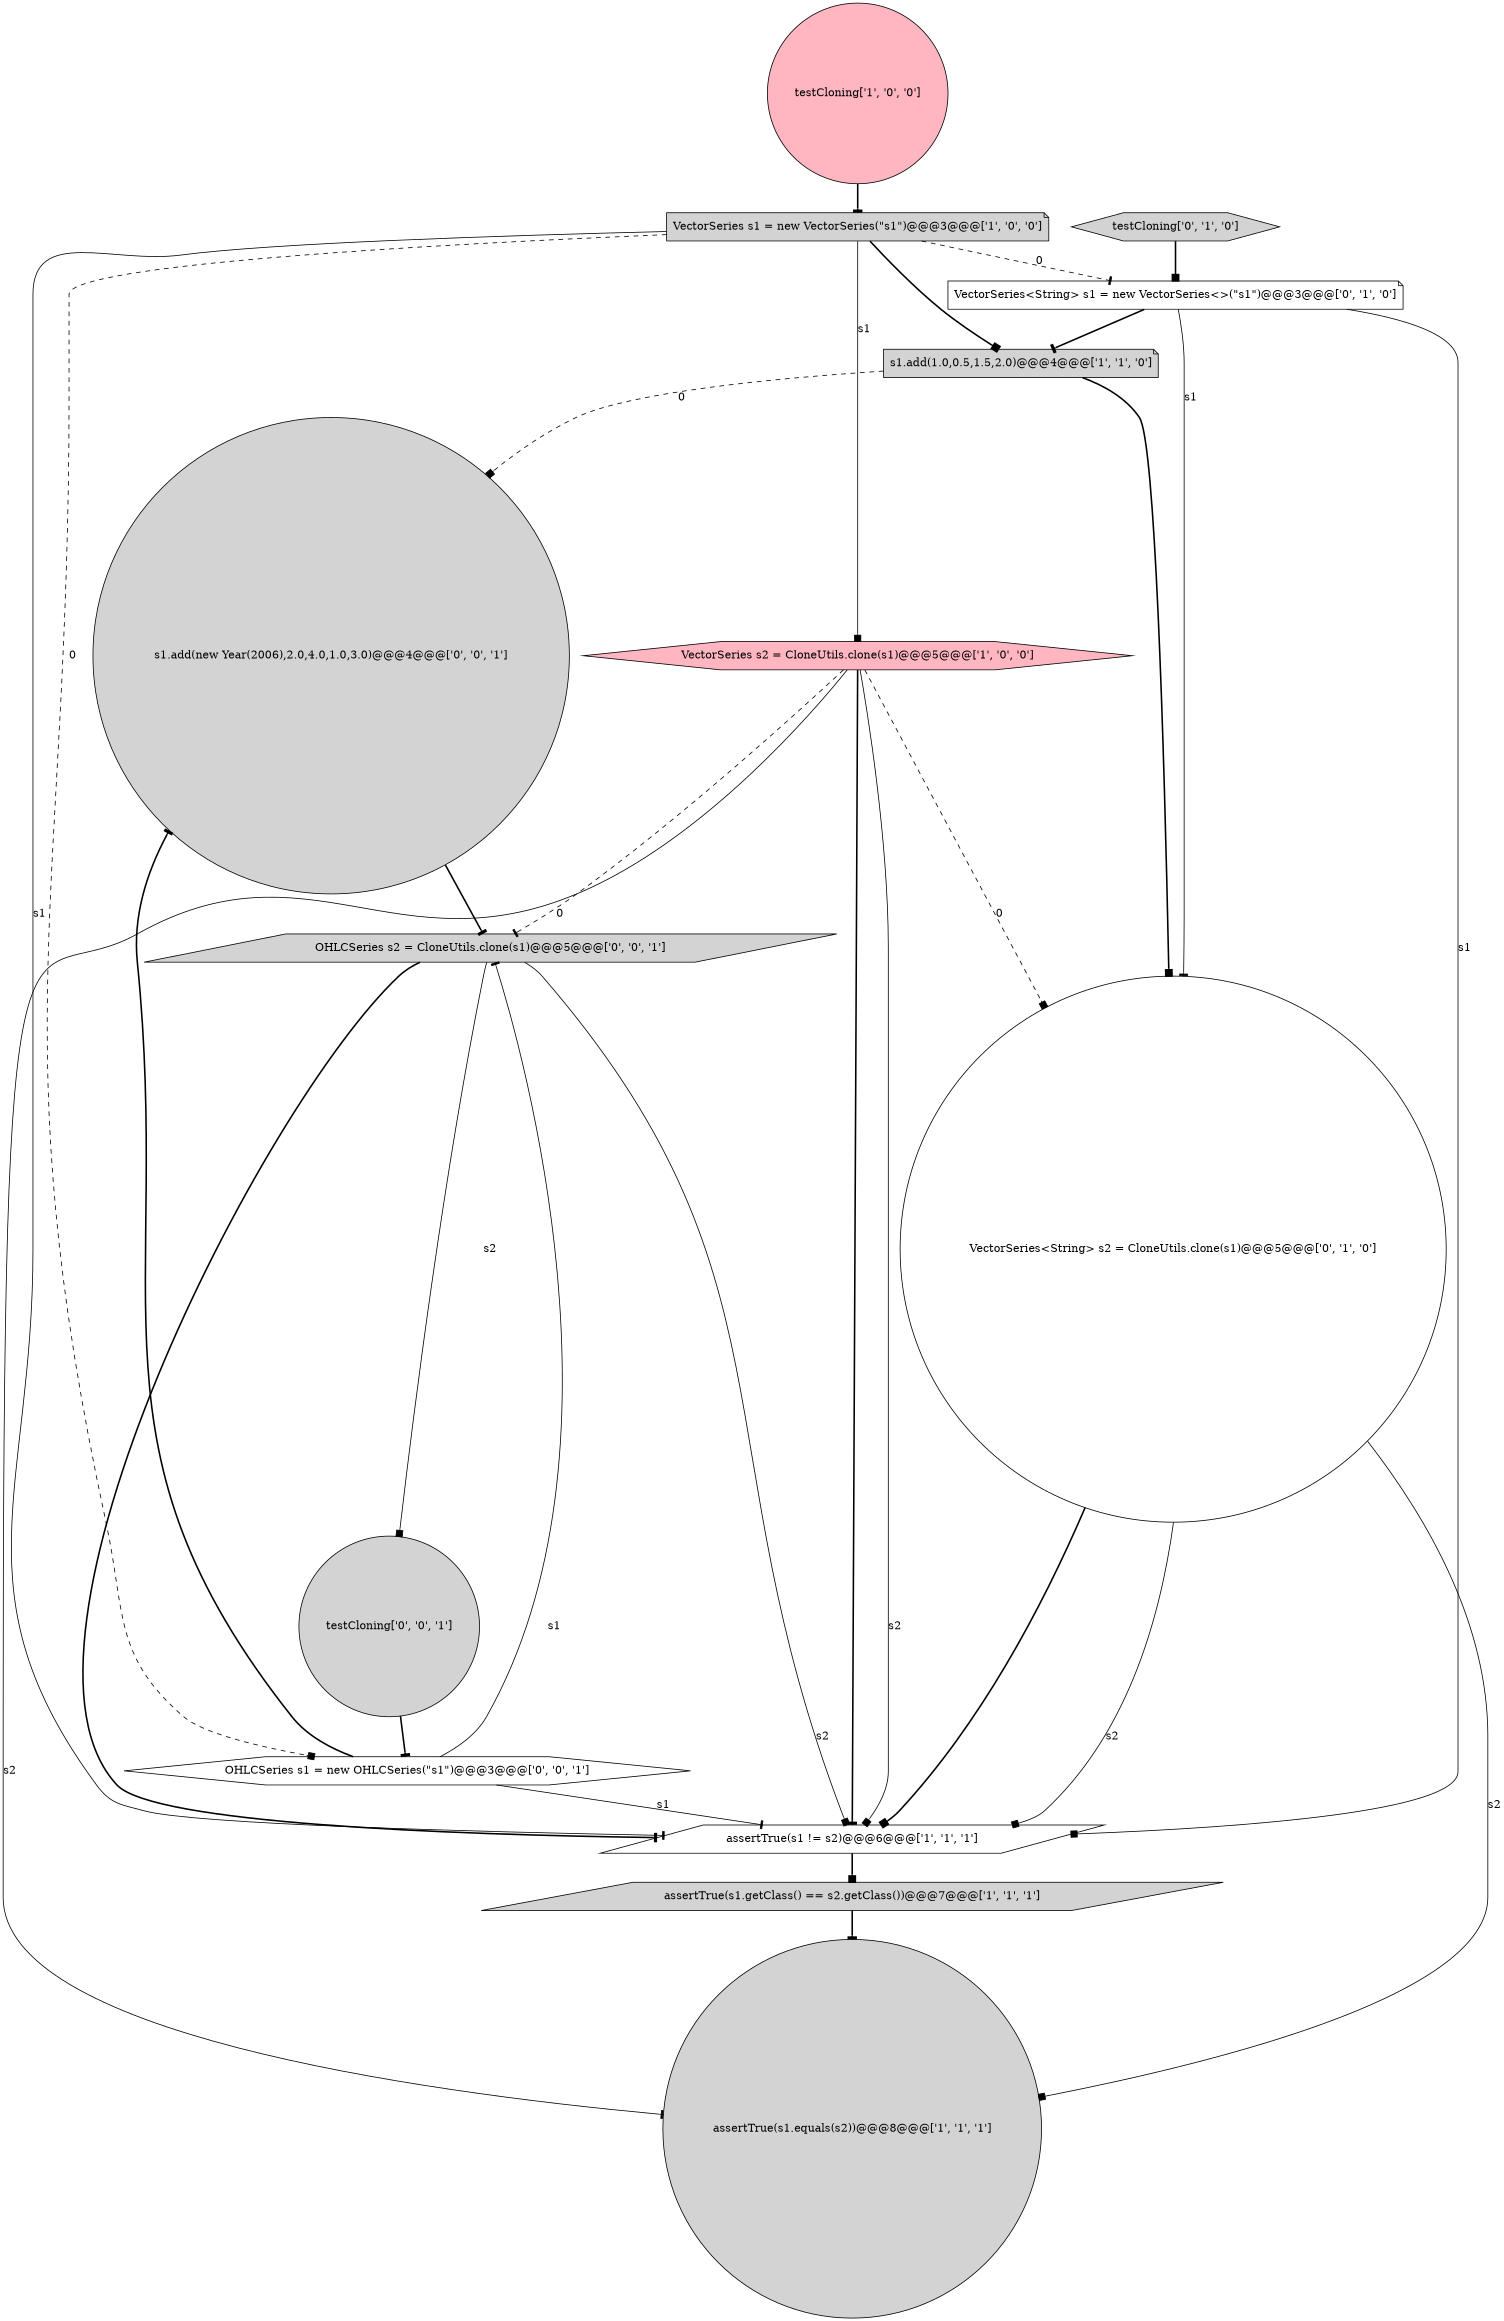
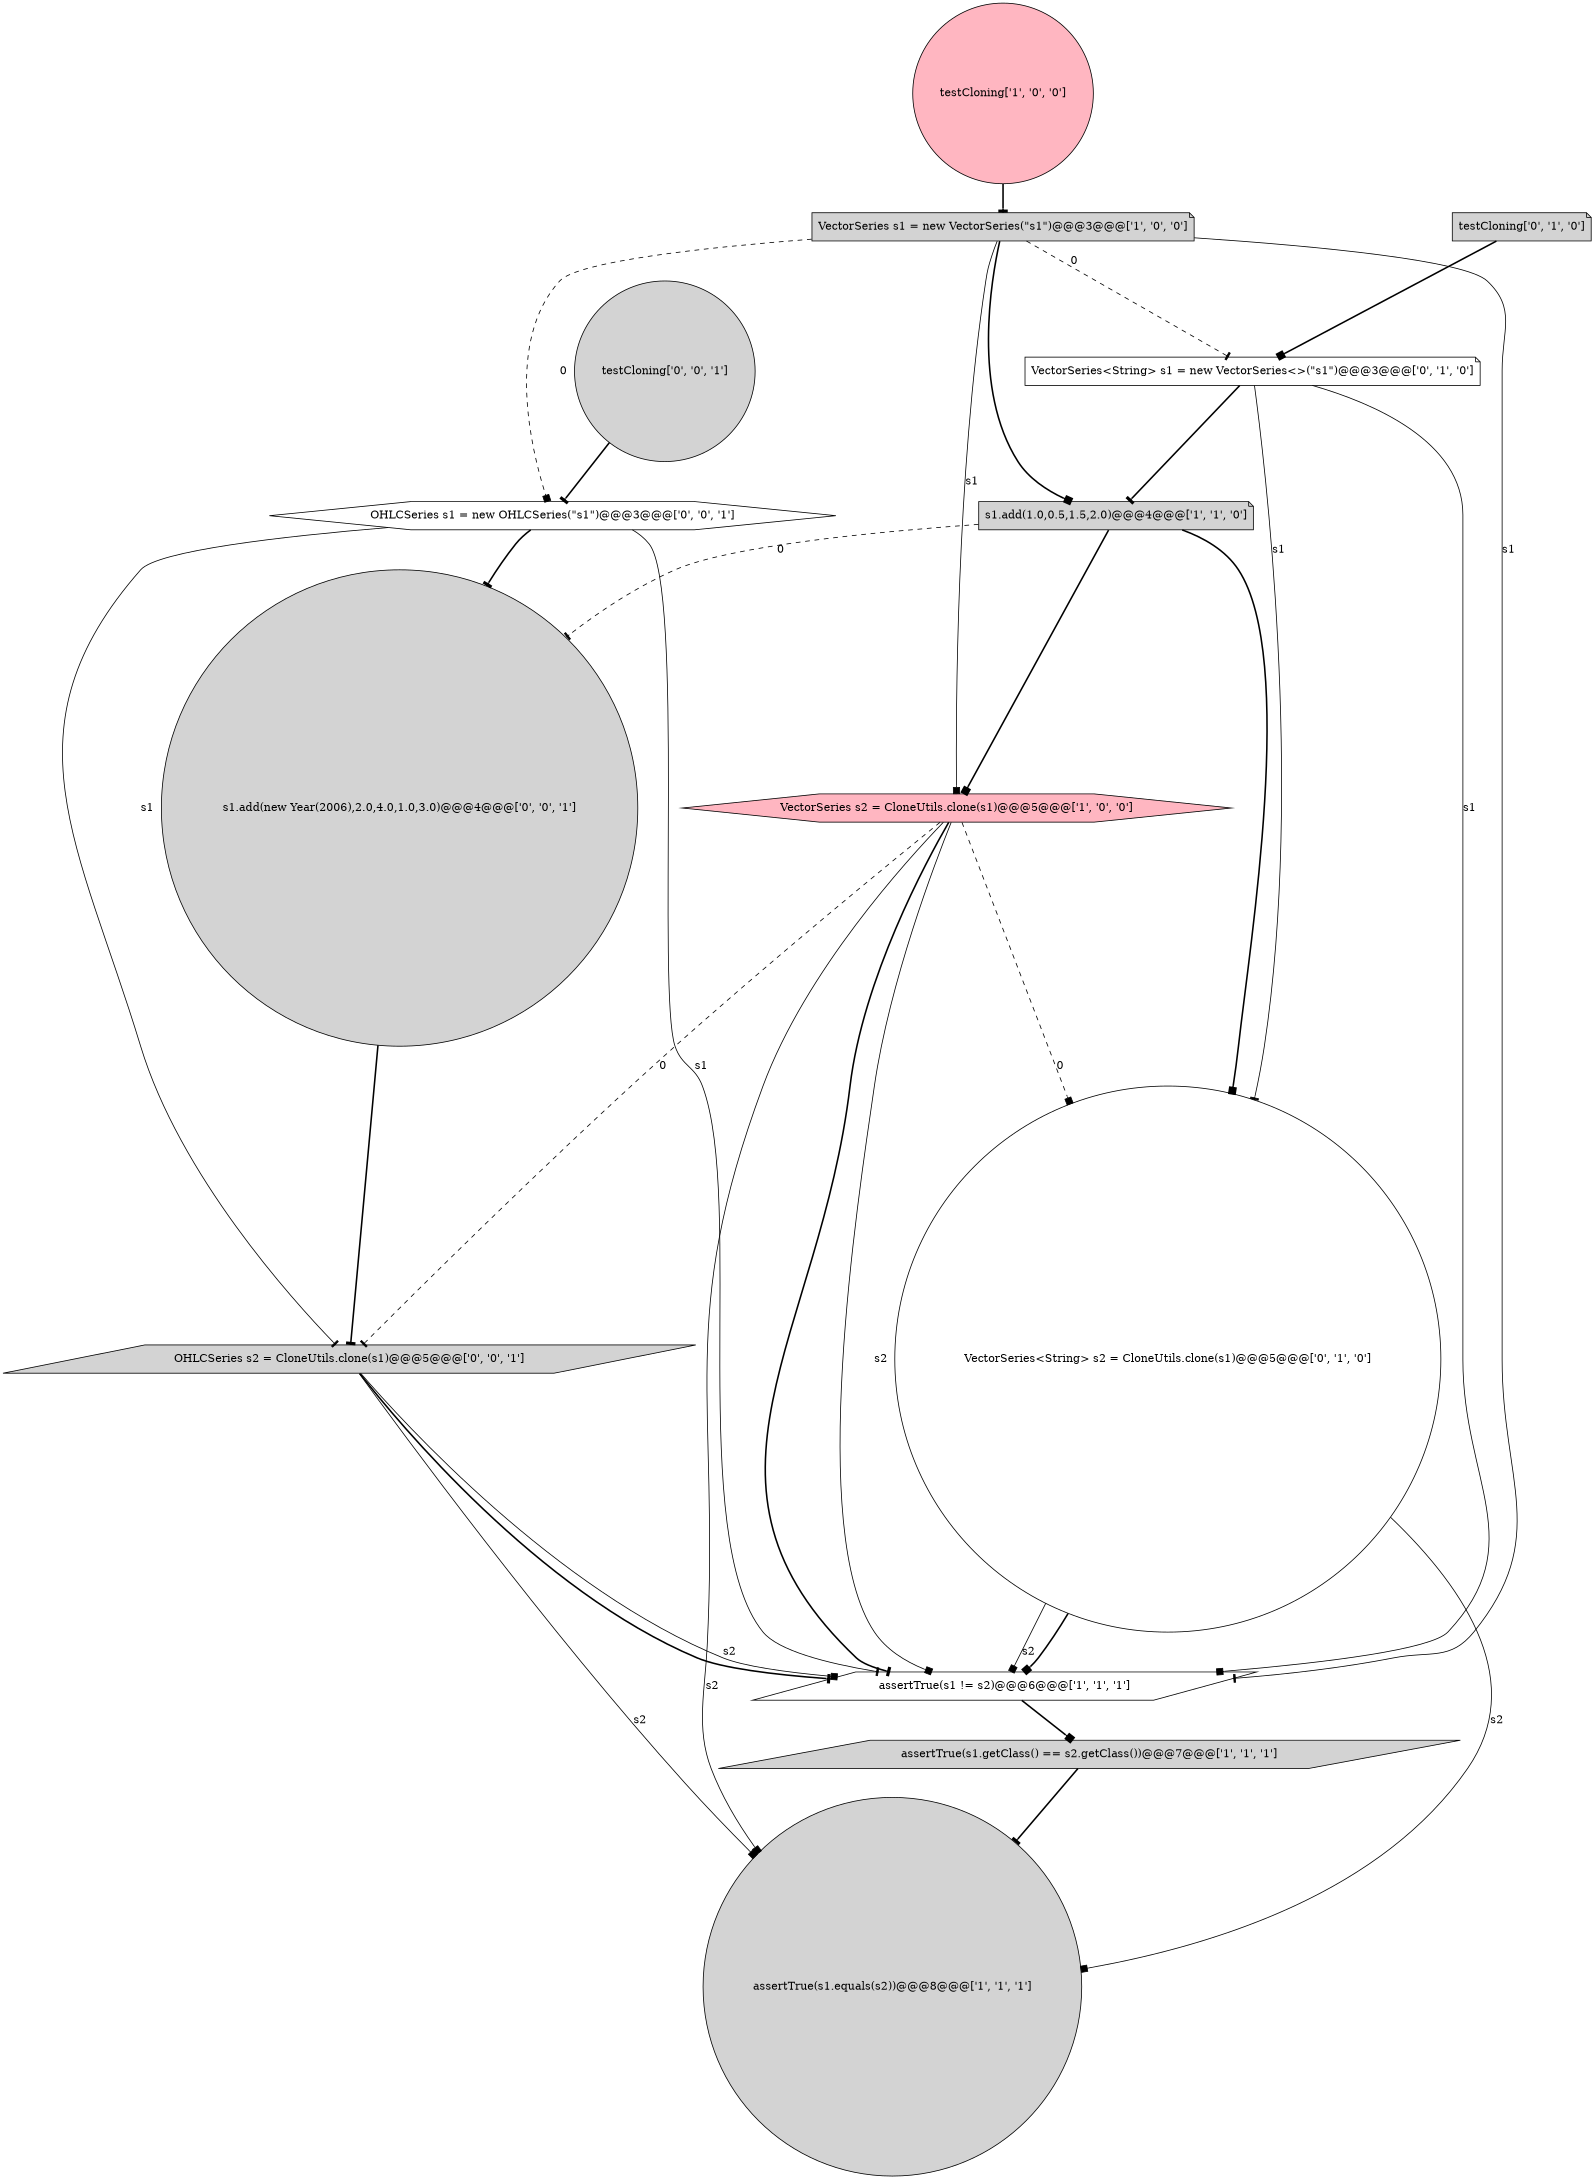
node "testCloning['0', '1', '0']": shape hexagon -> note
edge "s1.add(1.0,0.5,1.5,2.0)@@@4@@@['1', '1', '0']" -> "s1.add(new Year(2006),2.0,4.0,1.0,3.0)@@@4@@@['0', '0', '1']": arrowhead box -> tee
edge "s1.add(1.0,0.5,1.5,2.0)@@@4@@@['1', '1', '0']" -> "VectorSeries s2 = CloneUtils.clone(s1)@@@5@@@['1', '0', '0']": added
edge "OHLCSeries s2 = CloneUtils.clone(s1)@@@5@@@['0', '0', '1']" -> "testCloning['0', '0', '1']": now "OHLCSeries s2 = CloneUtils.clone(s1)@@@5@@@['0', '0', '1']" -> "assertTrue(s1.equals(s2))@@@8@@@['1', '1', '1']"
edge "VectorSeries s2 = CloneUtils.clone(s1)@@@5@@@['1', '0', '0']" -> "assertTrue(s1.equals(s2))@@@8@@@['1', '1', '1']": arrowhead tee -> box
